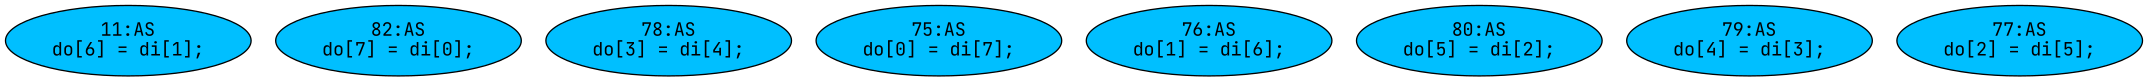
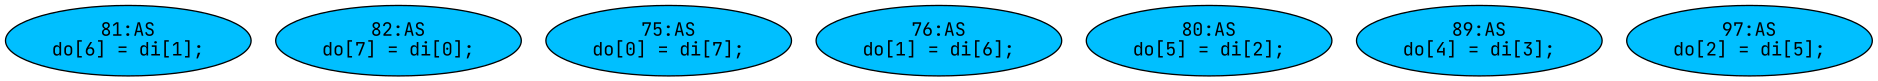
node "11:AS do[6] = di[1];": label "11:AS do[6] = di[1];" -> "81:AS do[6] = di[1];"
node "78:AS do[3] = di[4];": removed
node "79:AS do[4] = di[3];": label "79:AS do[4] = di[3];" -> "89:AS do[4] = di[3];"
node "77:AS do[2] = di[5];": label "77:AS do[2] = di[5];" -> "97:AS do[2] = di[5];"
